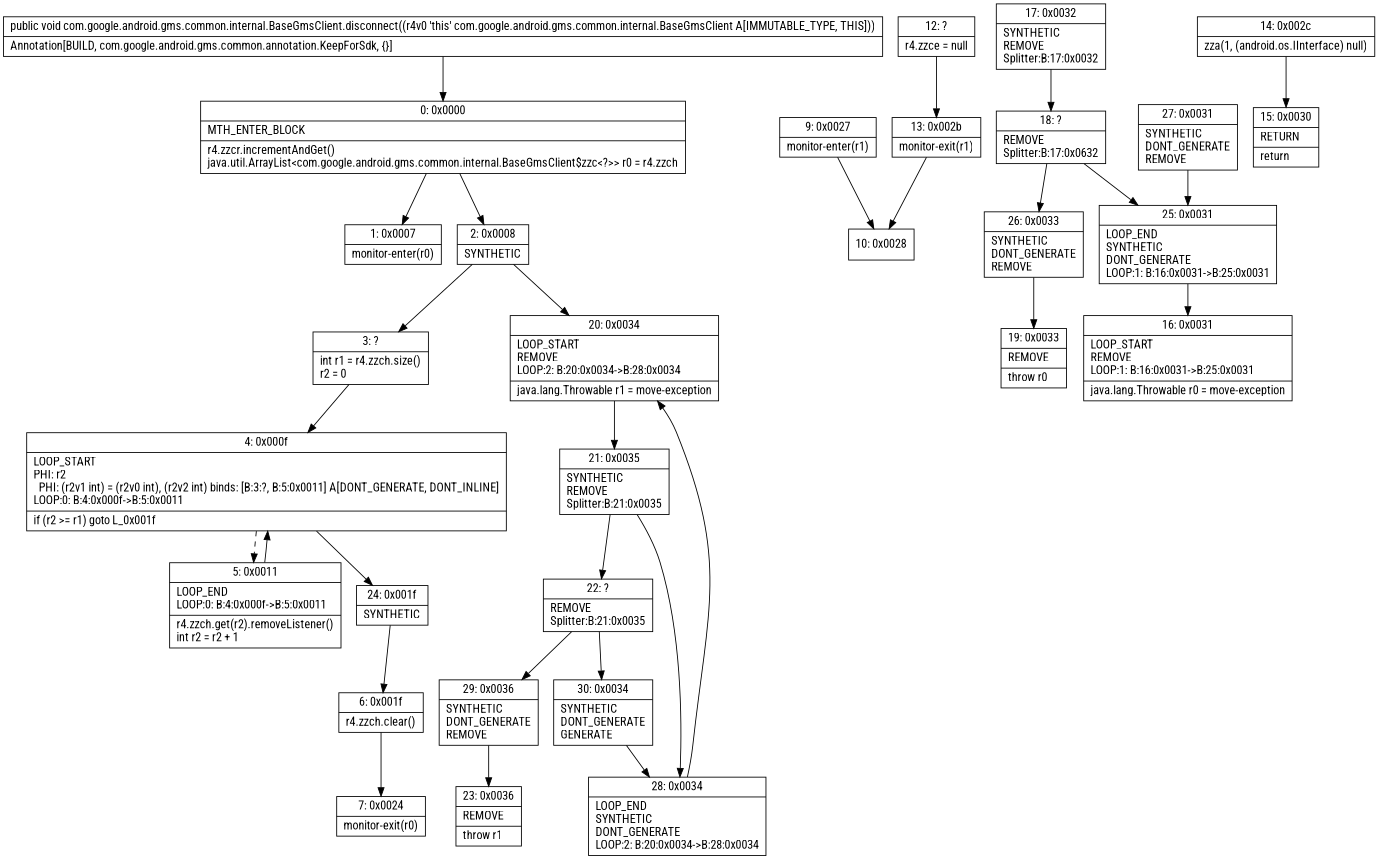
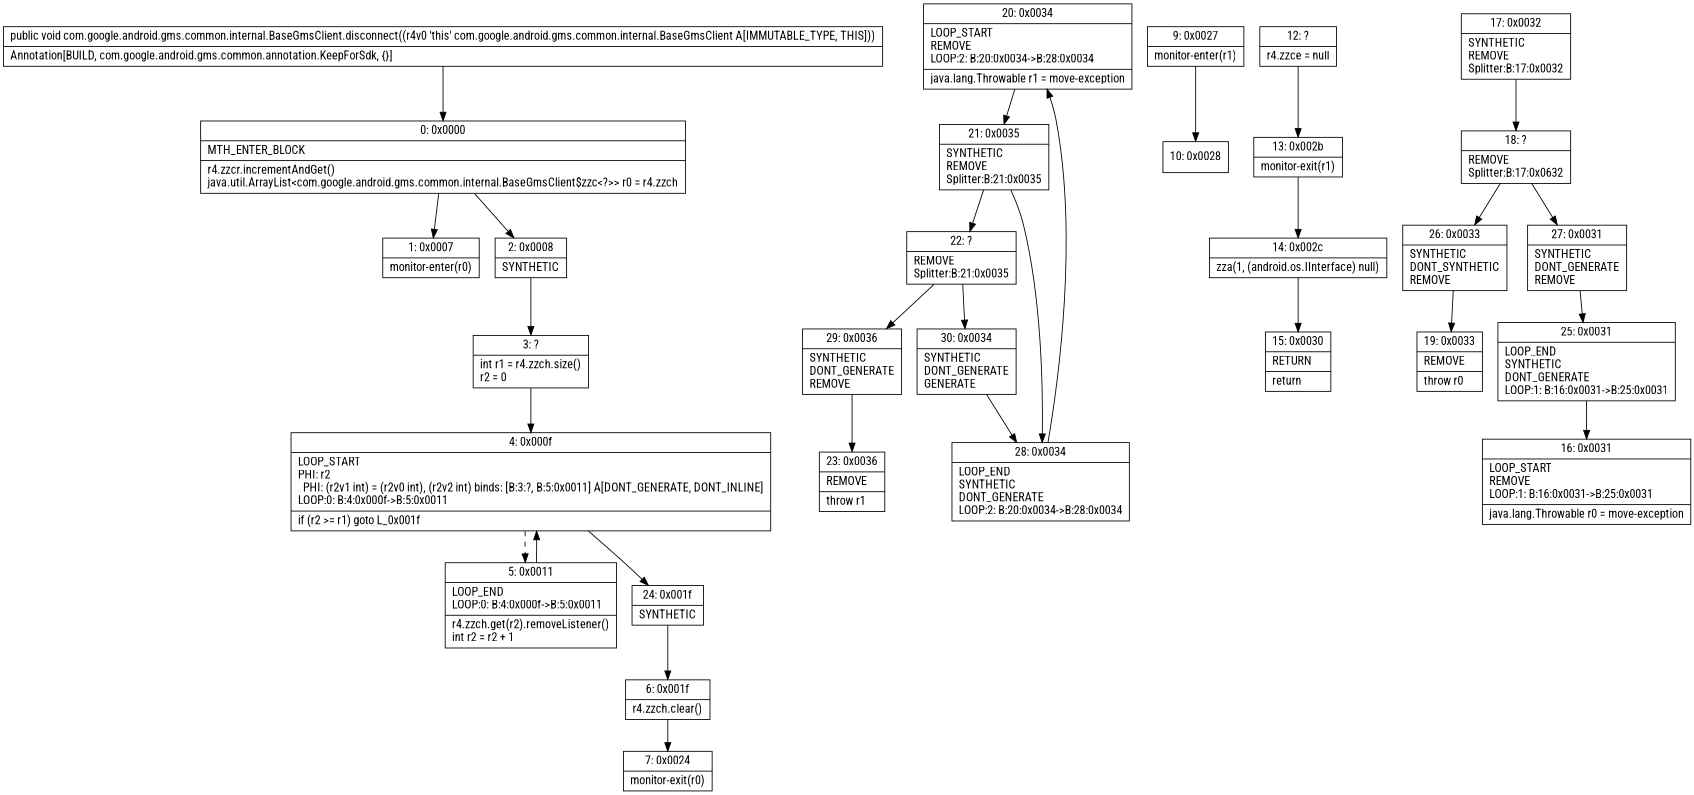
edge "18: ?" -> "25: 0x0031": now "18: ?" -> "27: 0x0031"
edge "13: 0x002b" -> "10: 0x0028": now "13: 0x002b" -> "14: 0x002c"
node "26: 0x0033": text "DONT_GENERATE" -> "DONT_SYNTHETIC"
edge "2: 0x0008" -> "20: 0x0034": removed
